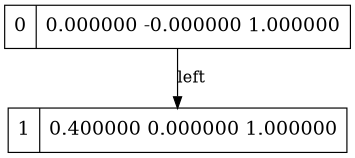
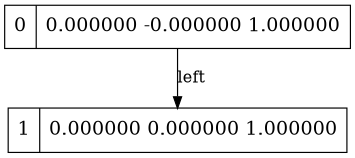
node "1": text "0.400000 0.000000 1.000000" -> "0.000000 0.000000 1.000000"
